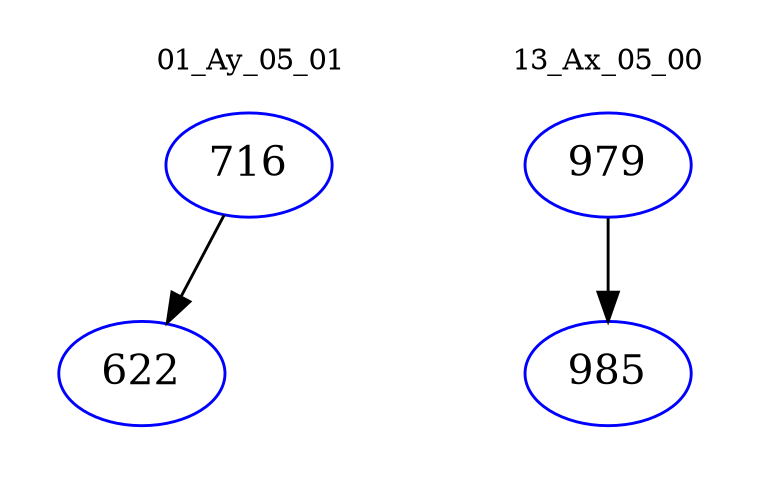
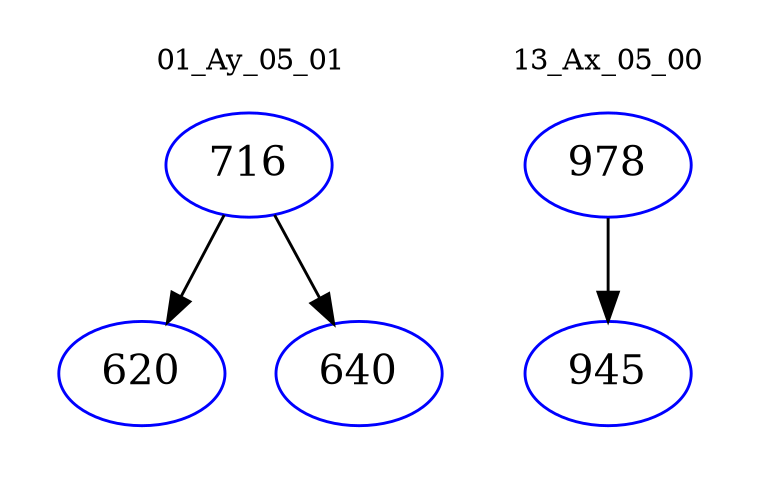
node "979": label "979" -> "978"
node "622": label "622" -> "620"
node "640": added
node "985": label "985" -> "945"
